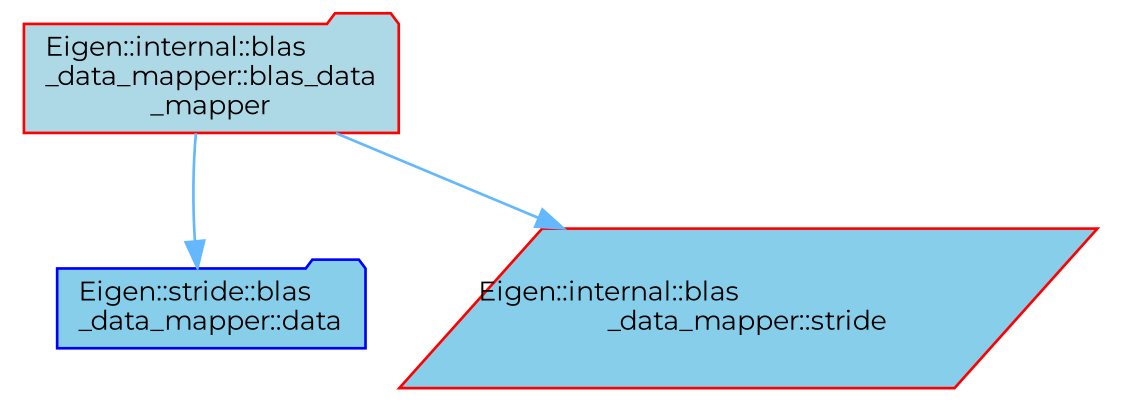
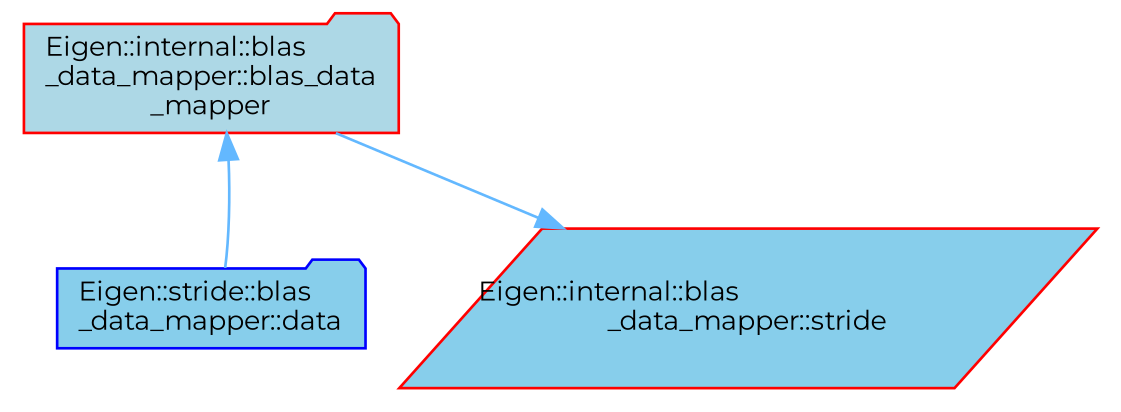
edge "Eigen::internal::blas _data_mapper::blas_data _mapper" -> "Eigen::stride::blas _data_mapper::data": reversed
